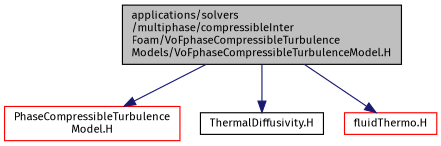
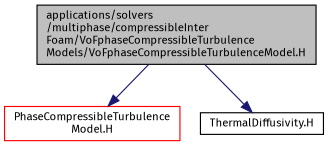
node "fluidThermo.H": removed
